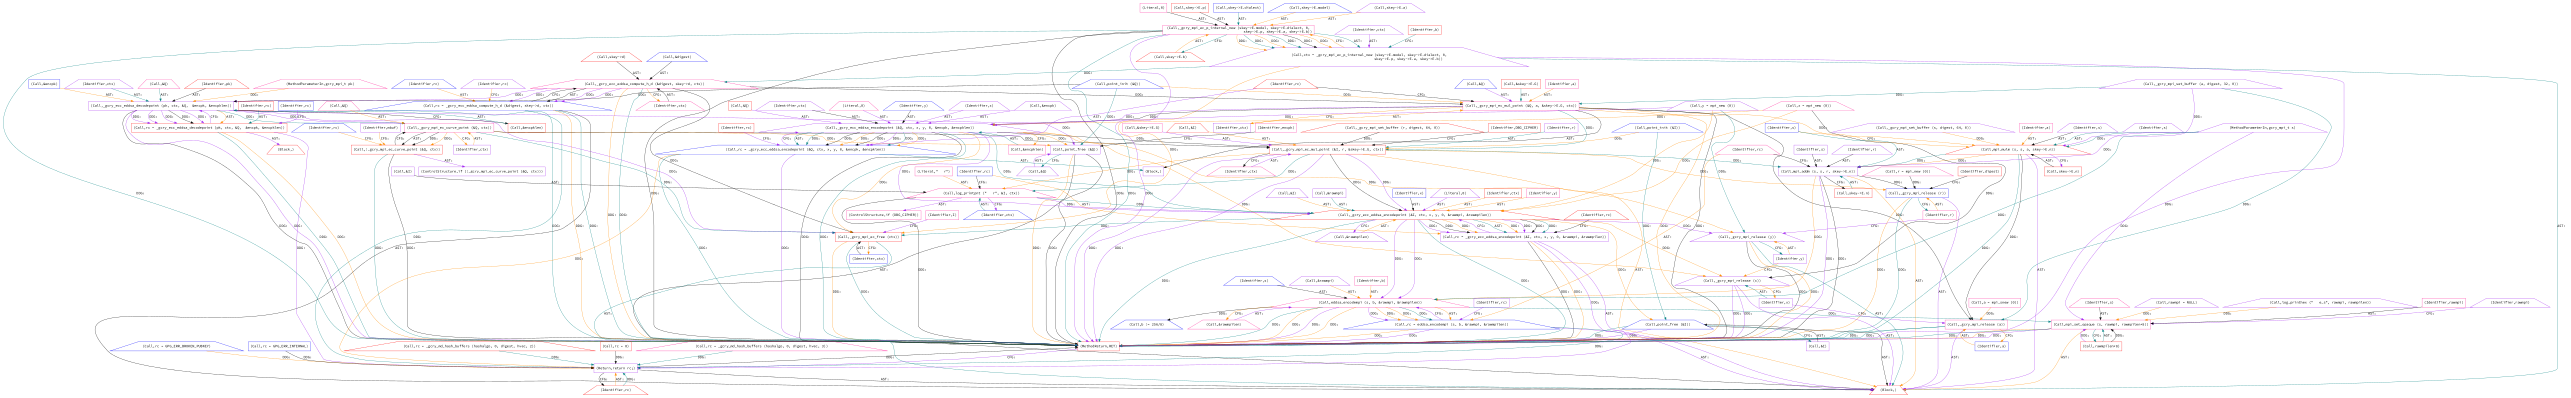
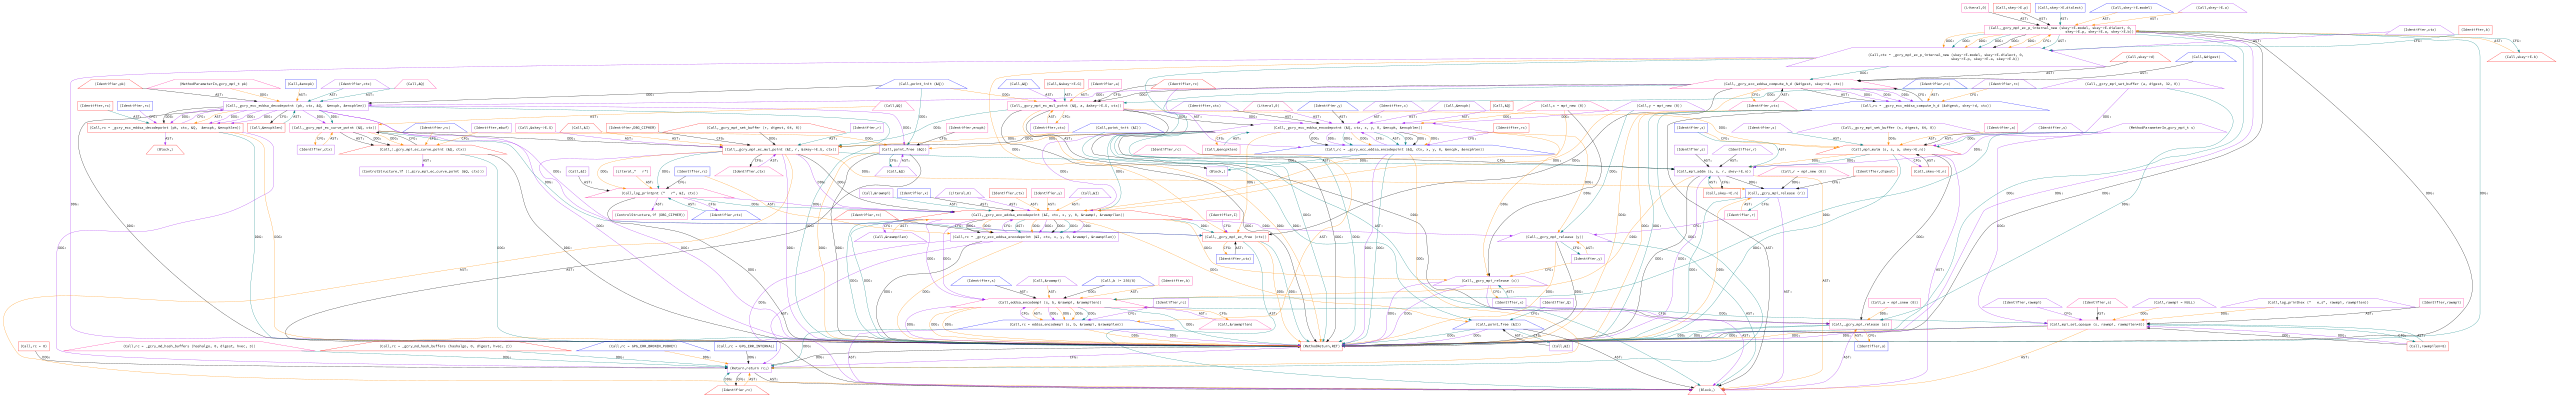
node "(Call,!_gcry_mpi_ec_curve_point (&Q, ctx))": shape box -> trapezium
node "(Identifier,Q)": added
edge "(Call,eddsa_encodempi (s, b, &rawmpi, &rawmpilen))" -> "(Call,b != 256/8)": reversed
